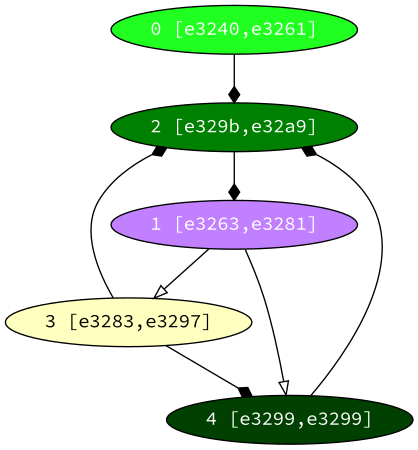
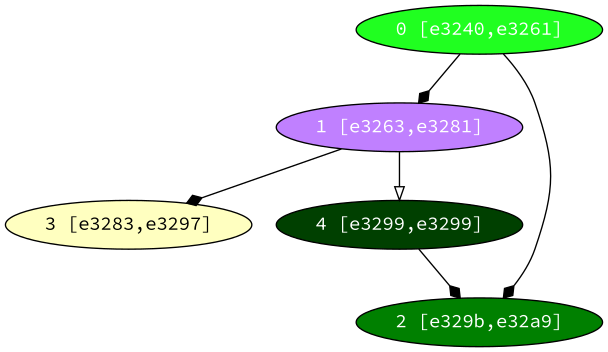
edge "2 [e329b,e32a9]" -> "1 [e3263,e3281]": now "0 [e3240,e3261]" -> "1 [e3263,e3281]"
edge "3 [e3283,e3297]" -> "2 [e329b,e32a9]": removed
edge "1 [e3263,e3281]" -> "3 [e3283,e3297]": arrowhead onormal -> diamond
edge "3 [e3283,e3297]" -> "4 [e3299,e3299]": removed
